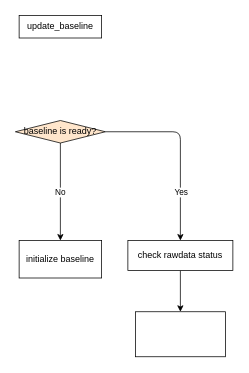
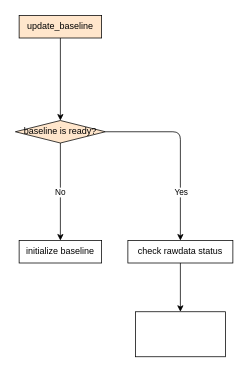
node "update_baseline": fillcolor #ffffff -> #ffe6cc
edge "update_baseline" -> "baseline is ready?": added
node "check rawdata status": size 105x30 -> 105x23
node "initialize baseline": size 83x38 -> 83x23
